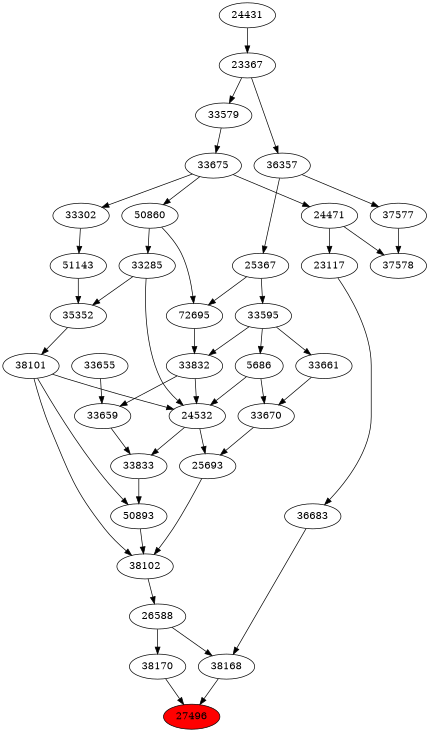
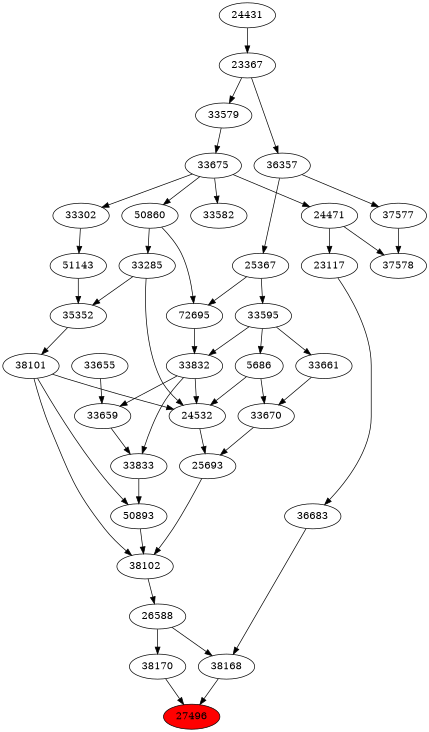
node "33582": added
edge "24532" -> "33833": now "33832" -> "33833"
